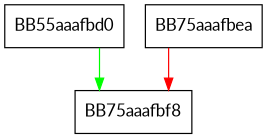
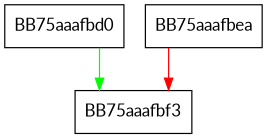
node "BB55aaafbd0": label "BB55aaafbd0" -> "BB75aaafbd0"
node "BB75aaafbf8": label "BB75aaafbf8" -> "BB75aaafbf3"
